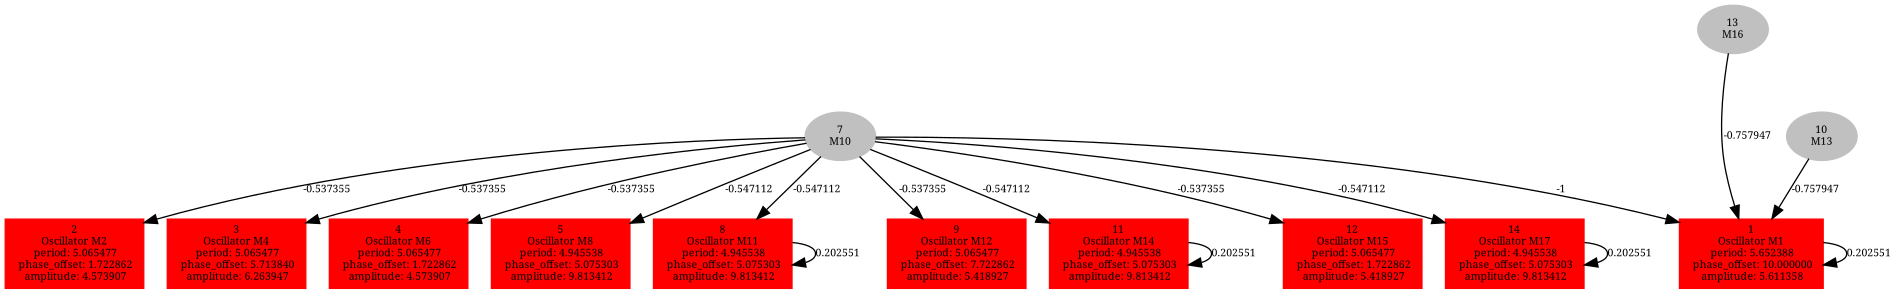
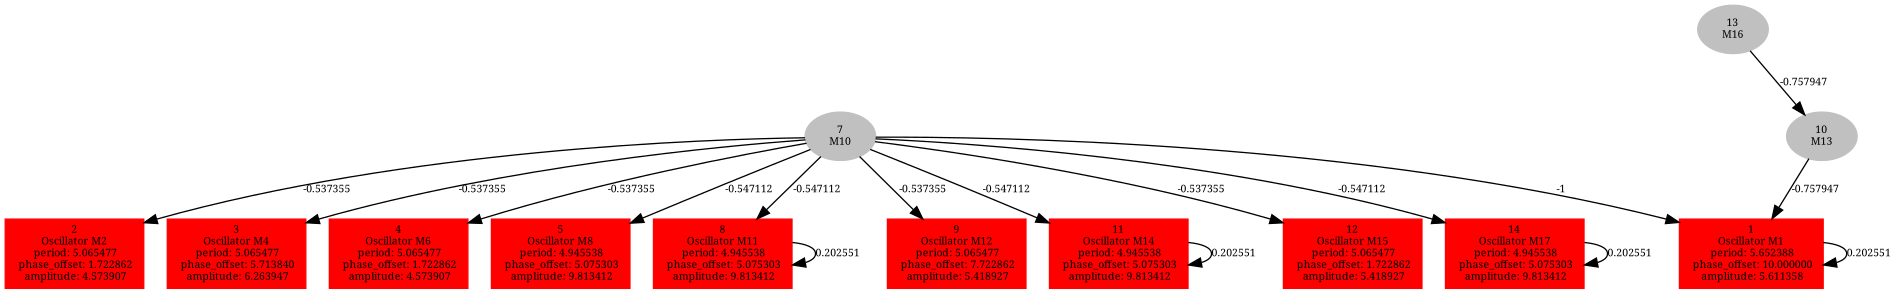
edge "13" -> "1": now "13" -> "10"
